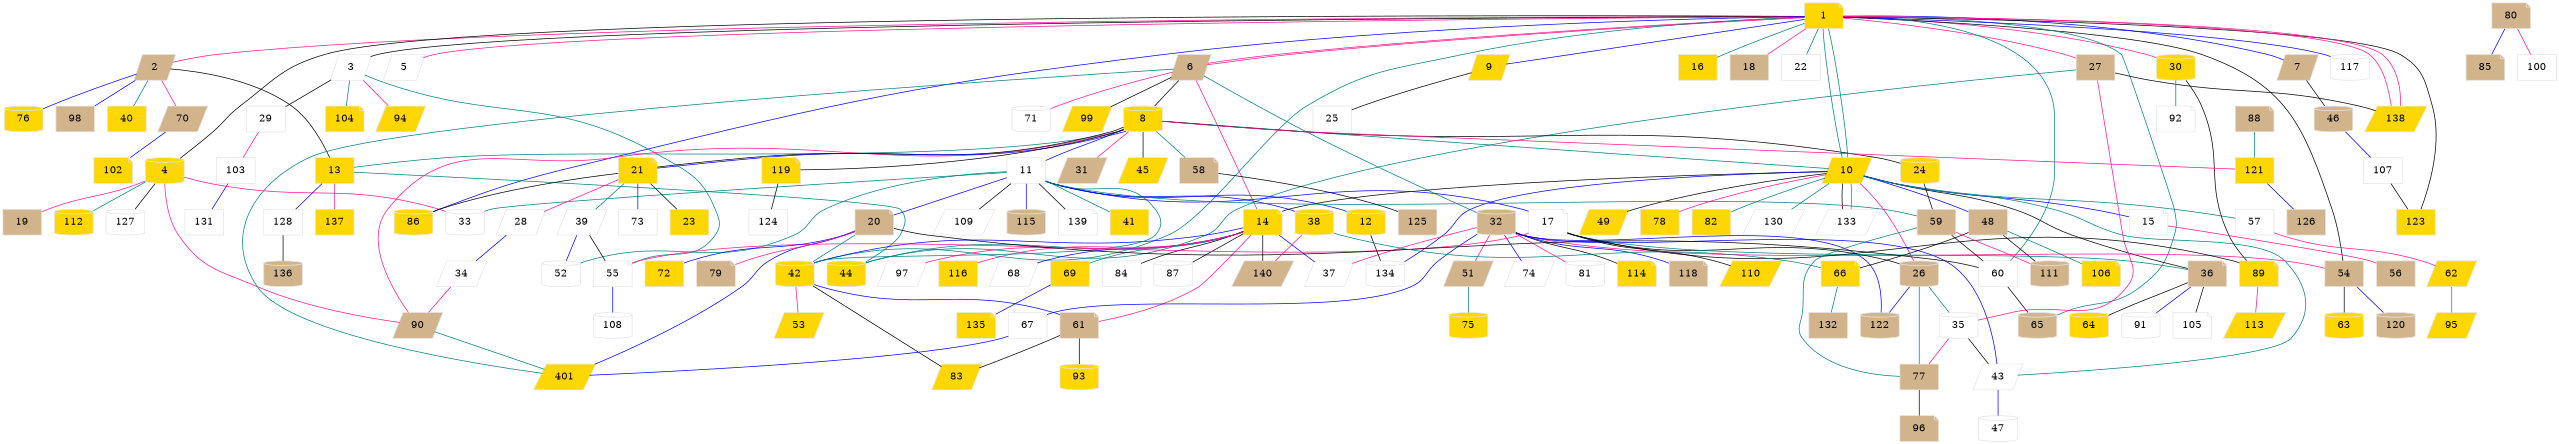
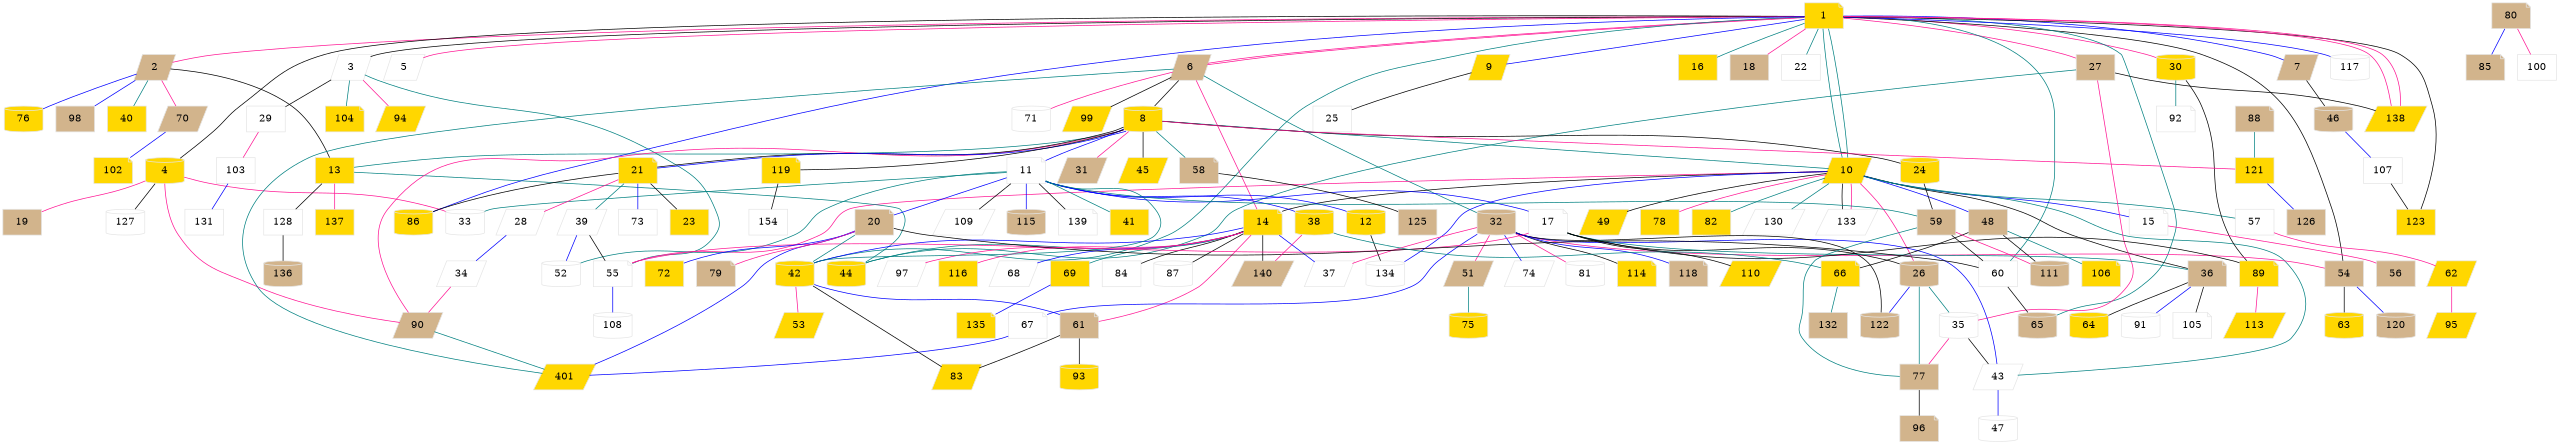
edge "10" -- "55": added
edge "13" -- "128": color blue -> black
node "112": removed
node "124": label "124" -> "154"
edge "32" -- "122": color blue -> black
